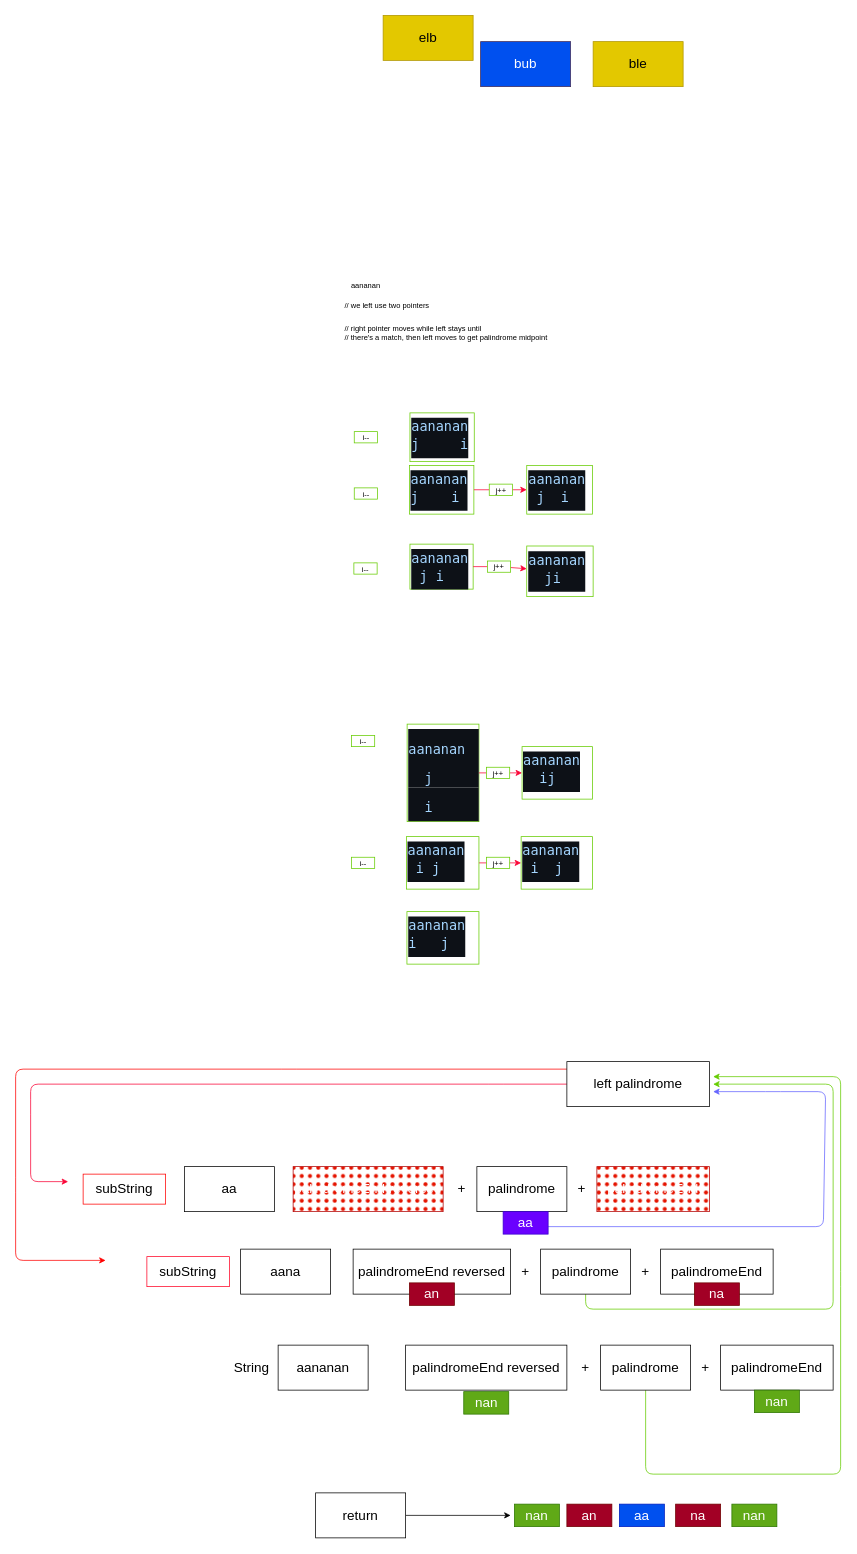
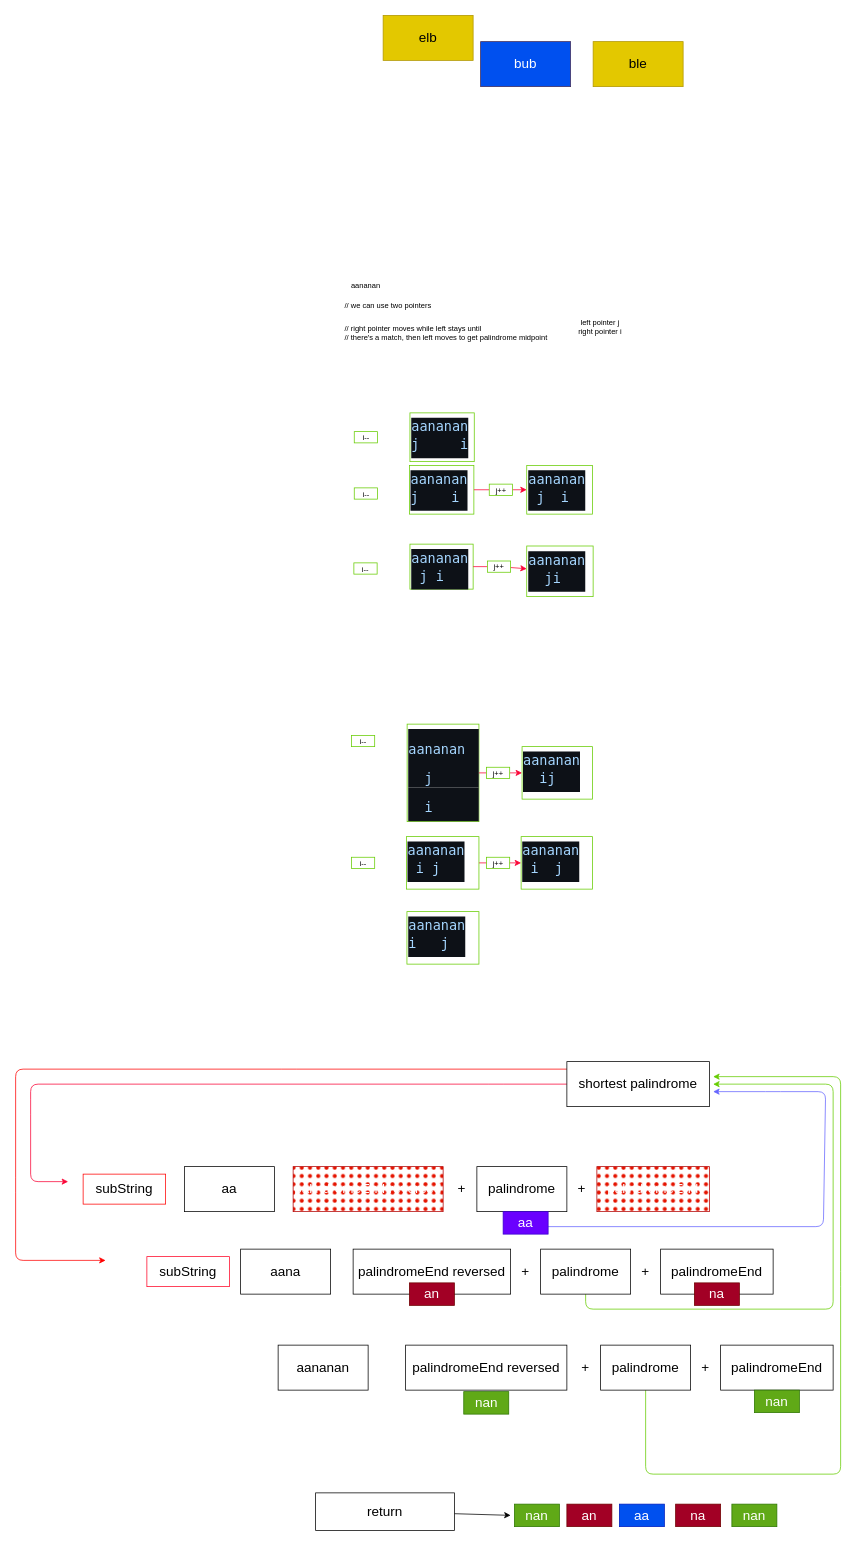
node "// we left use two pointers": label "// we left use two pointers" -> "// we can use two pointers"
node "left pointer j right pointer i": added
node "left palindrome": label "left palindrome" -> "shortest palindrome"
node "String": removed
node "return": size 90x45 -> 139x38
